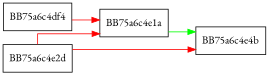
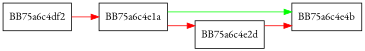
node "BB75a6c4df4": label "BB75a6c4df4" -> "BB75a6c4df2"
edge "BB75a6c4e2d" -> "BB75a6c4e1a": reversed
